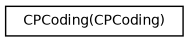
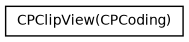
node "CPCoding(CPCoding)": label "CPCoding(CPCoding)" -> "CPClipView(CPCoding)"
